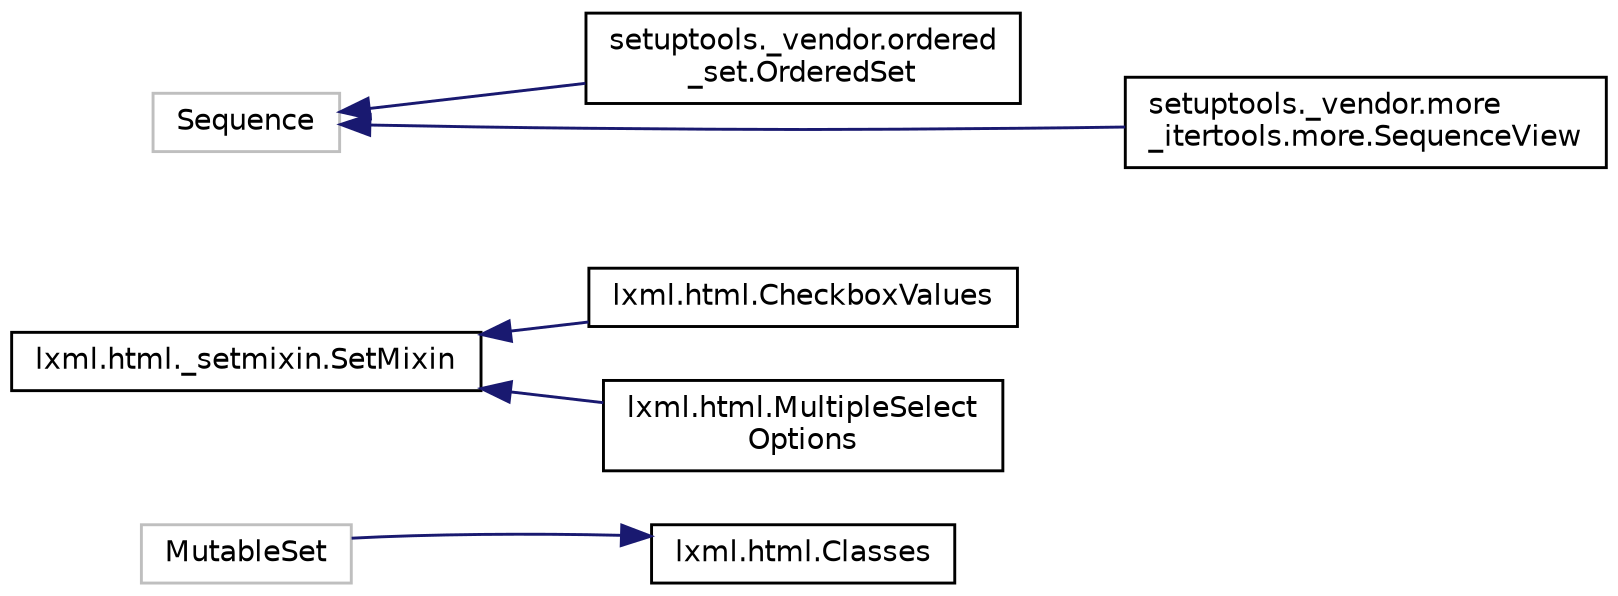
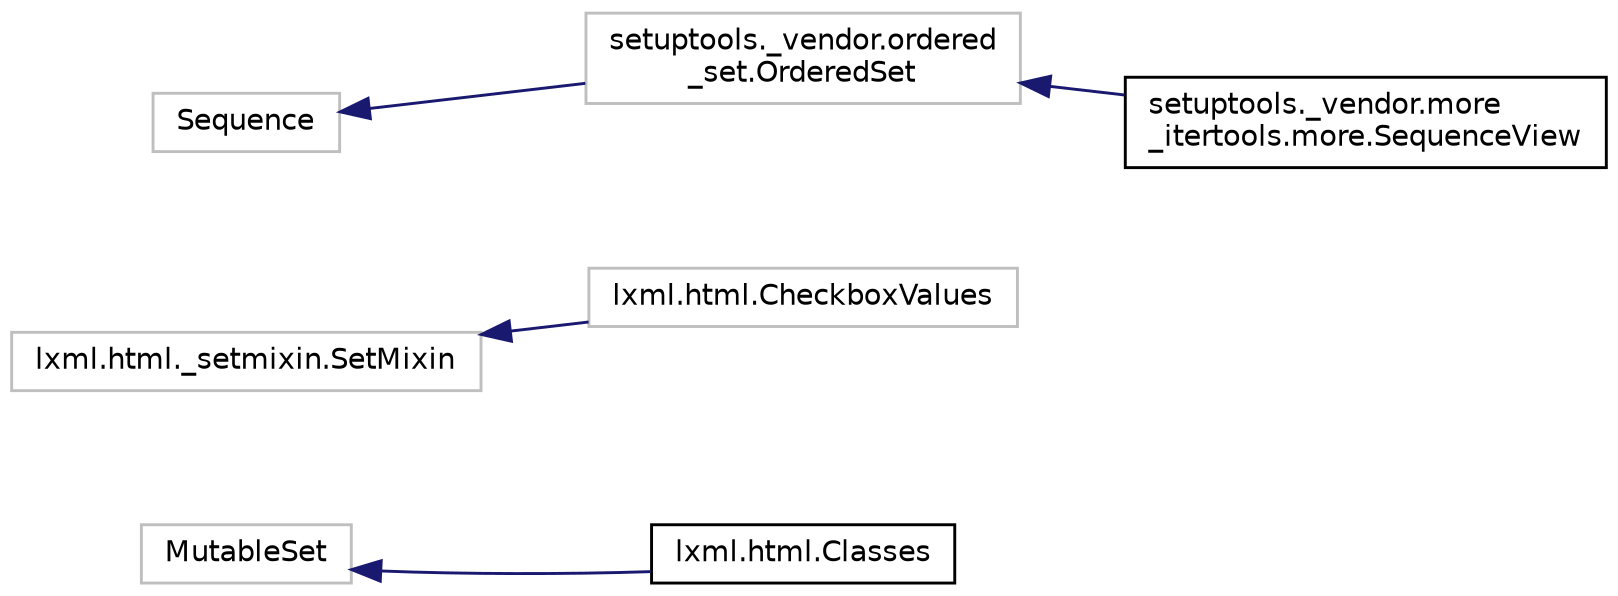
node "setuptools._vendor.ordered _set.OrderedSet": color black -> grey75
edge "setuptools._vendor.more _itertools.more.SequenceView" -> "Sequence": now "setuptools._vendor.more _itertools.more.SequenceView" -> "setuptools._vendor.ordered _set.OrderedSet"
node "lxml.html.CheckboxValues": color black -> grey75
node "lxml.html._setmixin.SetMixin": color black -> grey75
node "lxml.html.MultipleSelect Options": removed
edge "MutableSet" -> "lxml.html.Classes": reversed
